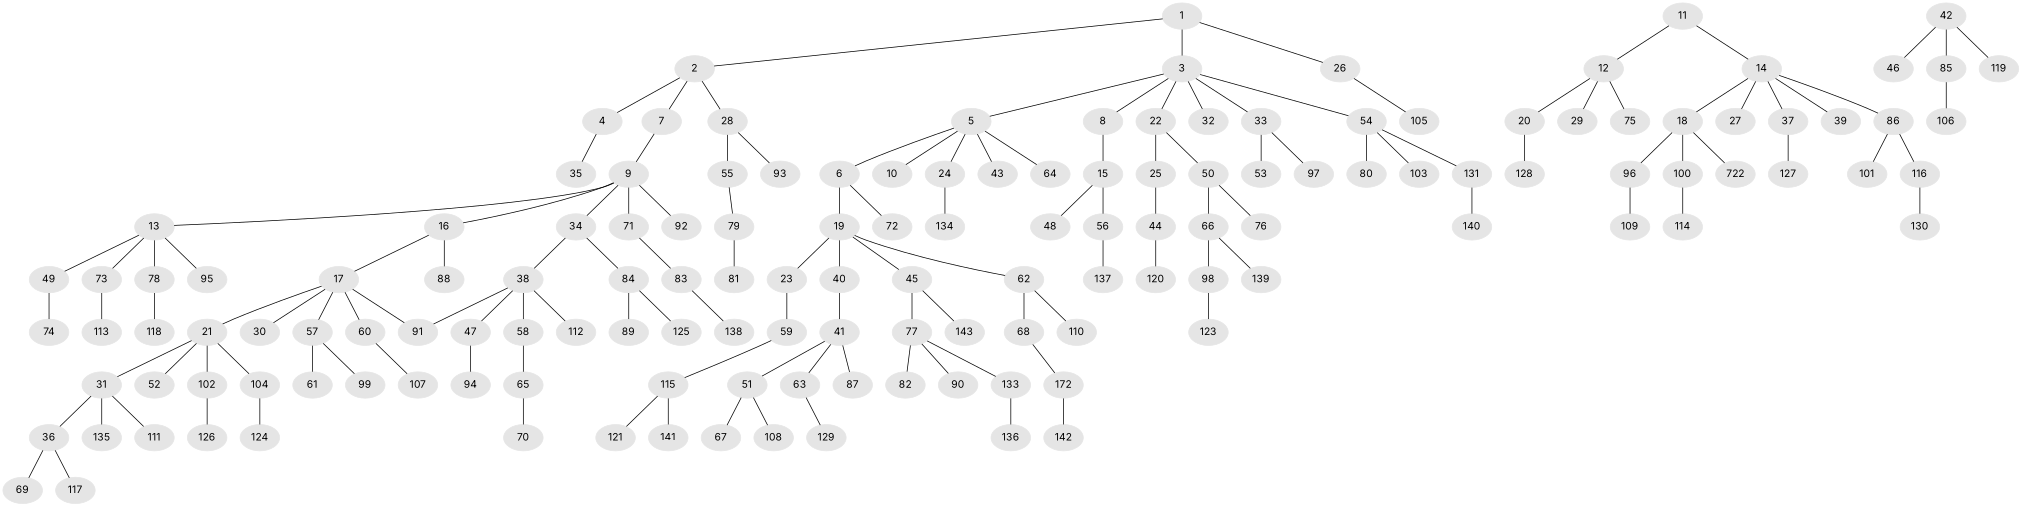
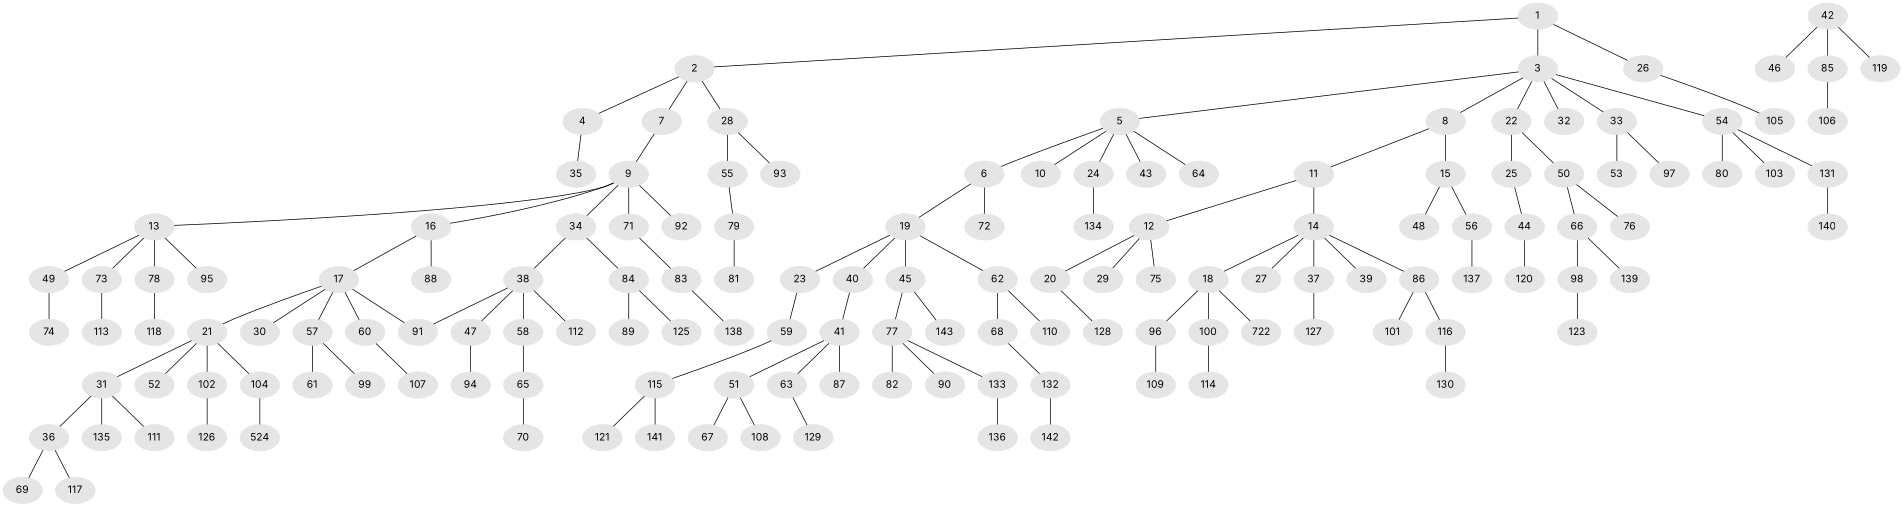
edge "8" -- "11": added
node "172": label "172" -> "132"
node "124": label "124" -> "524"
